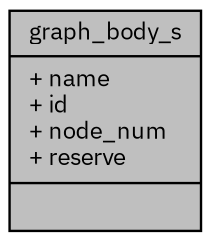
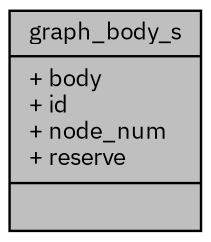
node "graph_body_s": text "+ name" -> "+ body"
